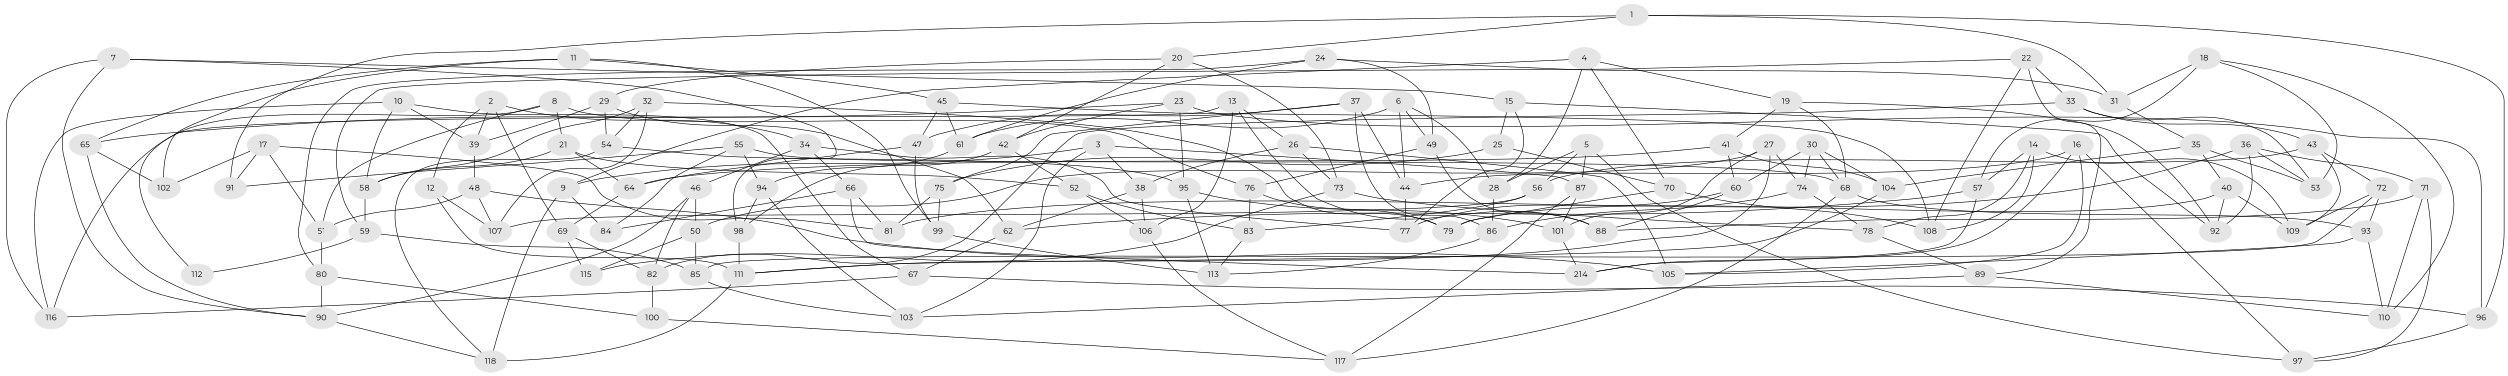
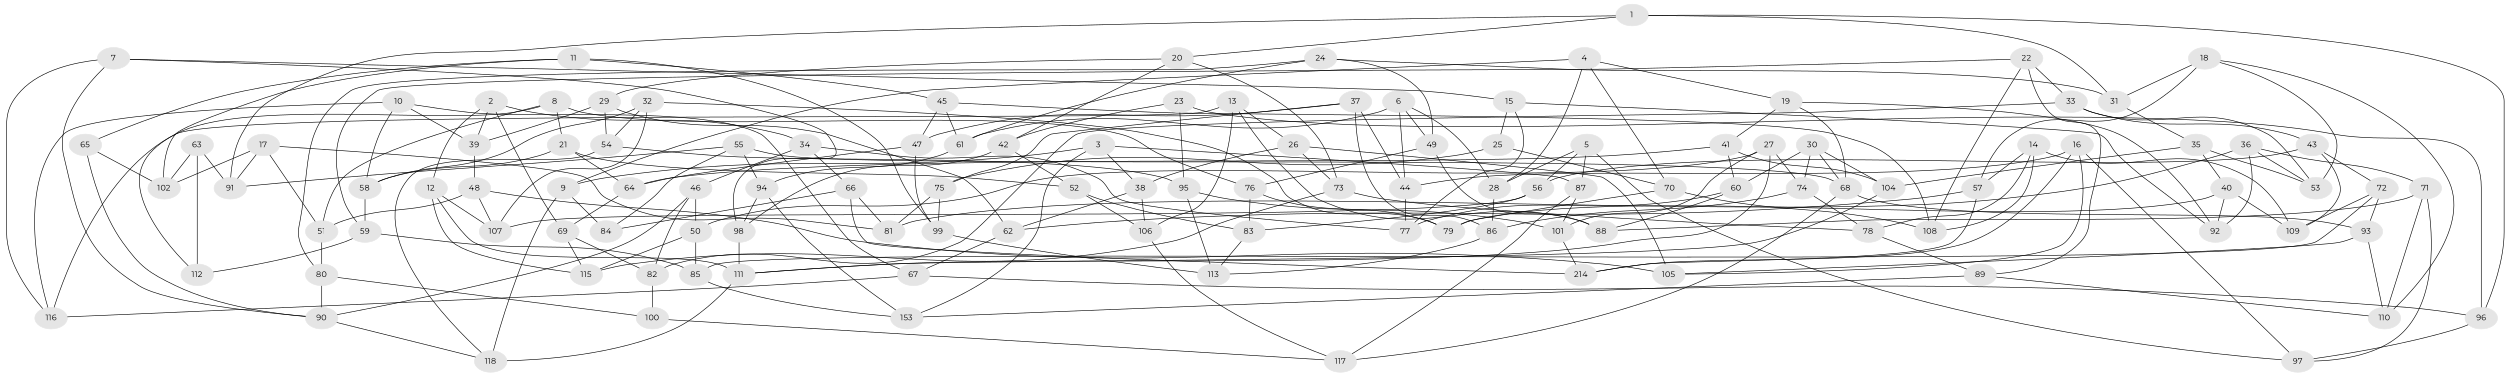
edge "23" -- "65": removed
node "63": added
edge "12" -- "115": added
node "103": label "103" -> "153"
